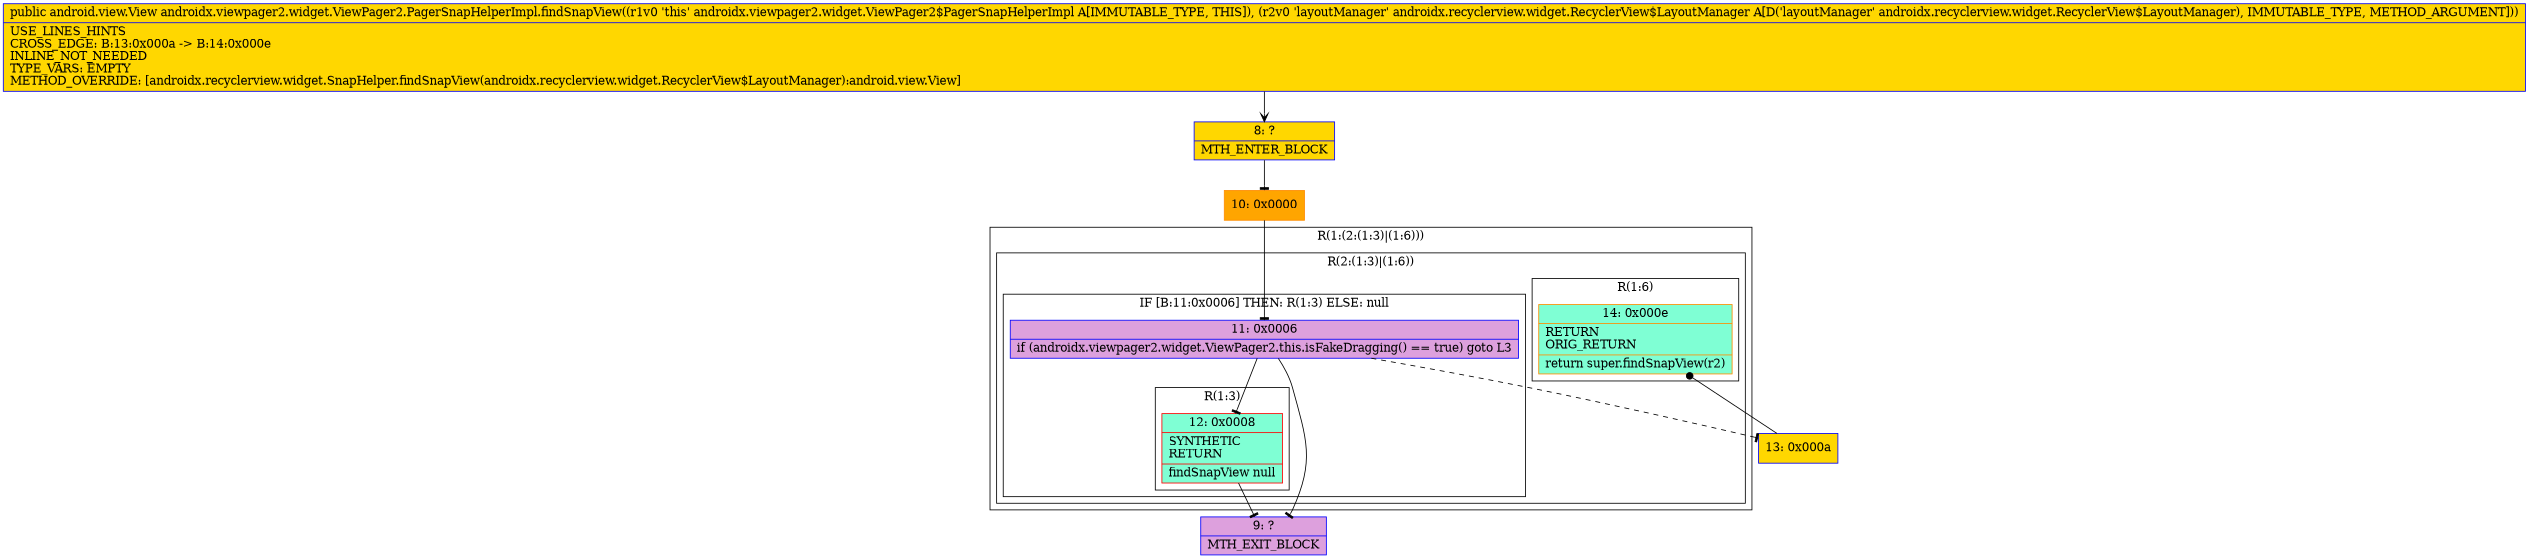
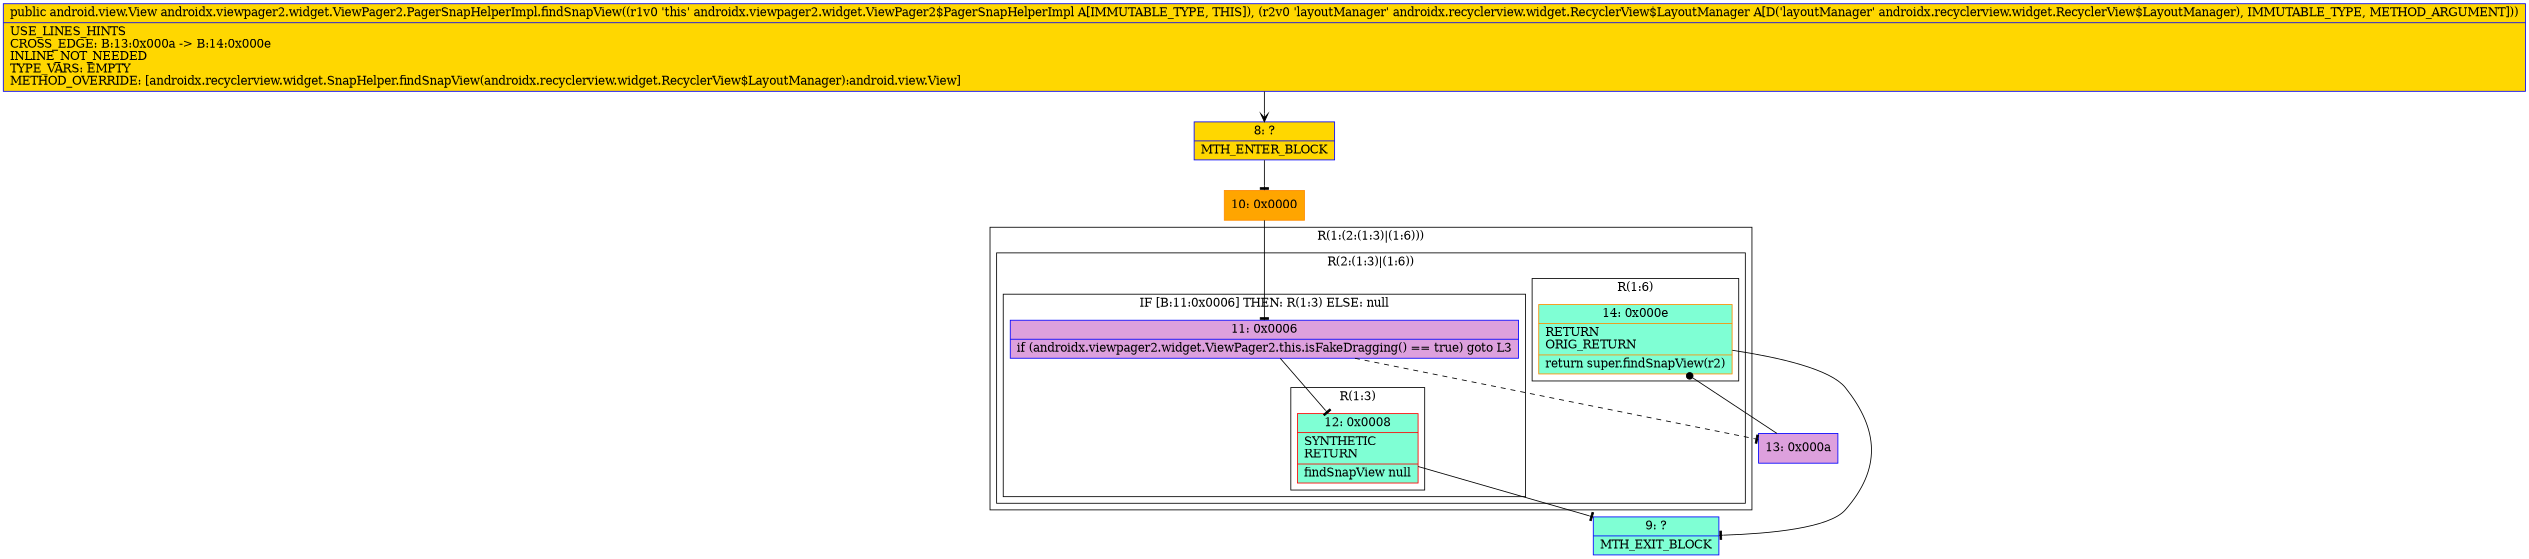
edge "11: 0x0006" -> "9: ?": now "14: 0x000e" -> "9: ?"
node "13: 0x000a": fillcolor gold -> plum
node "9: ?": fillcolor plum -> aquamarine
